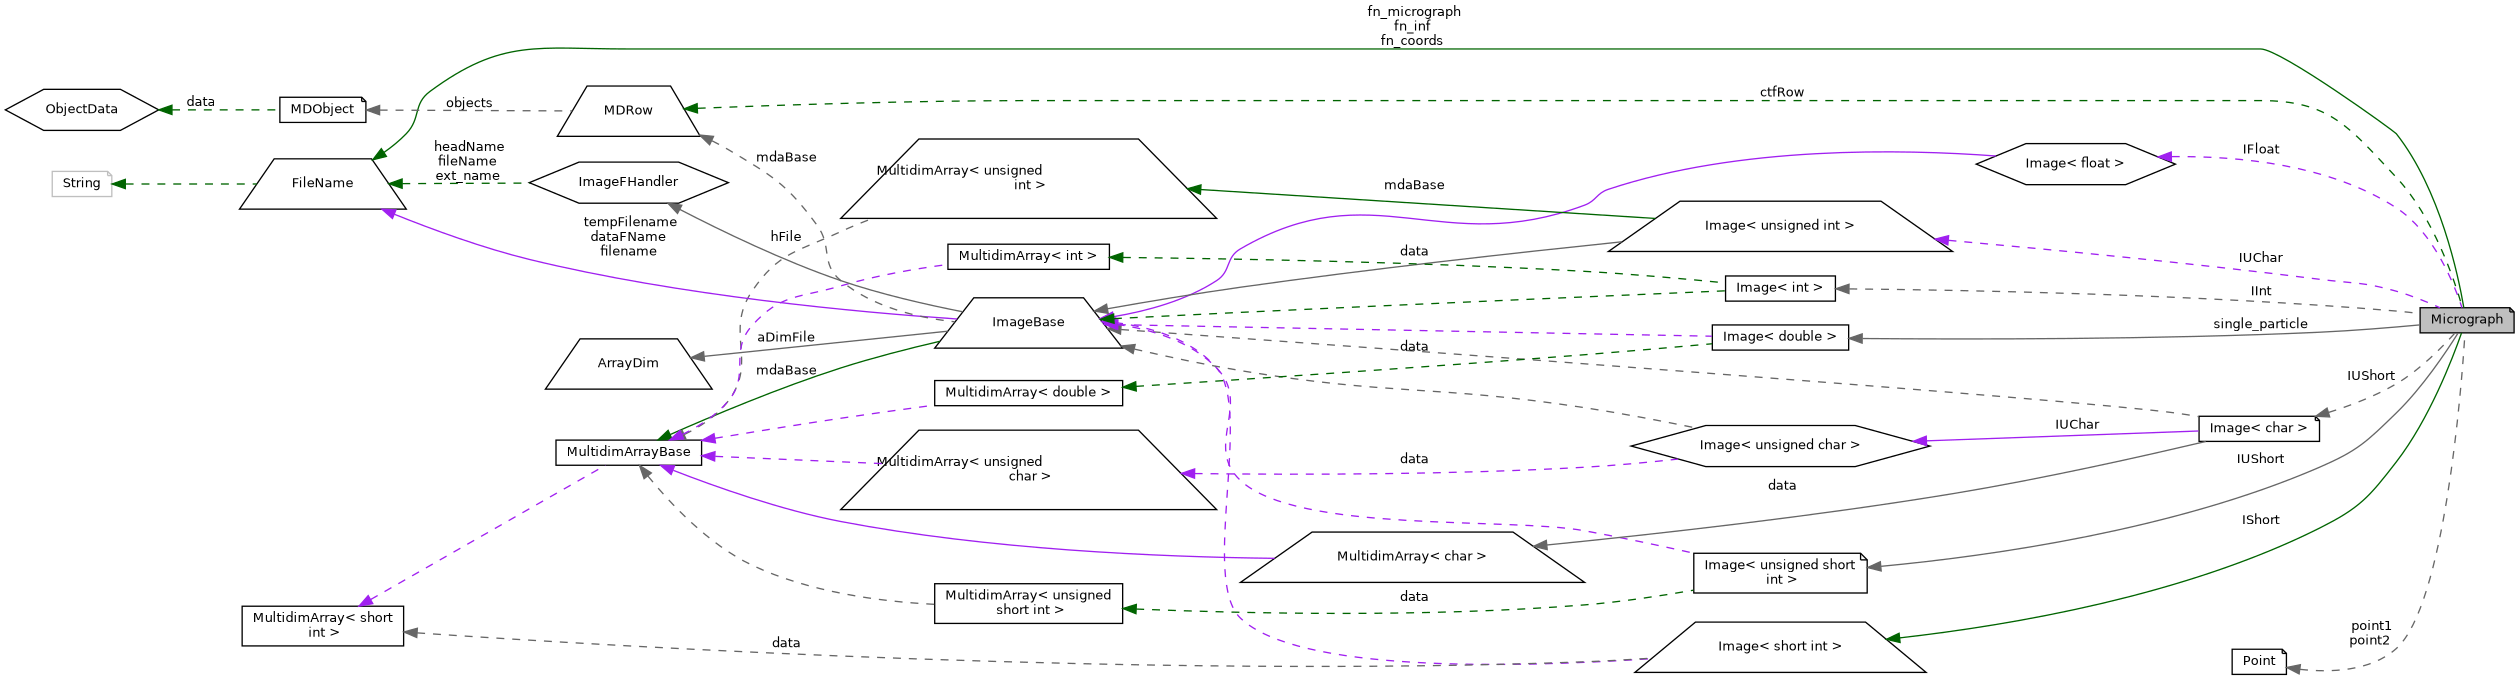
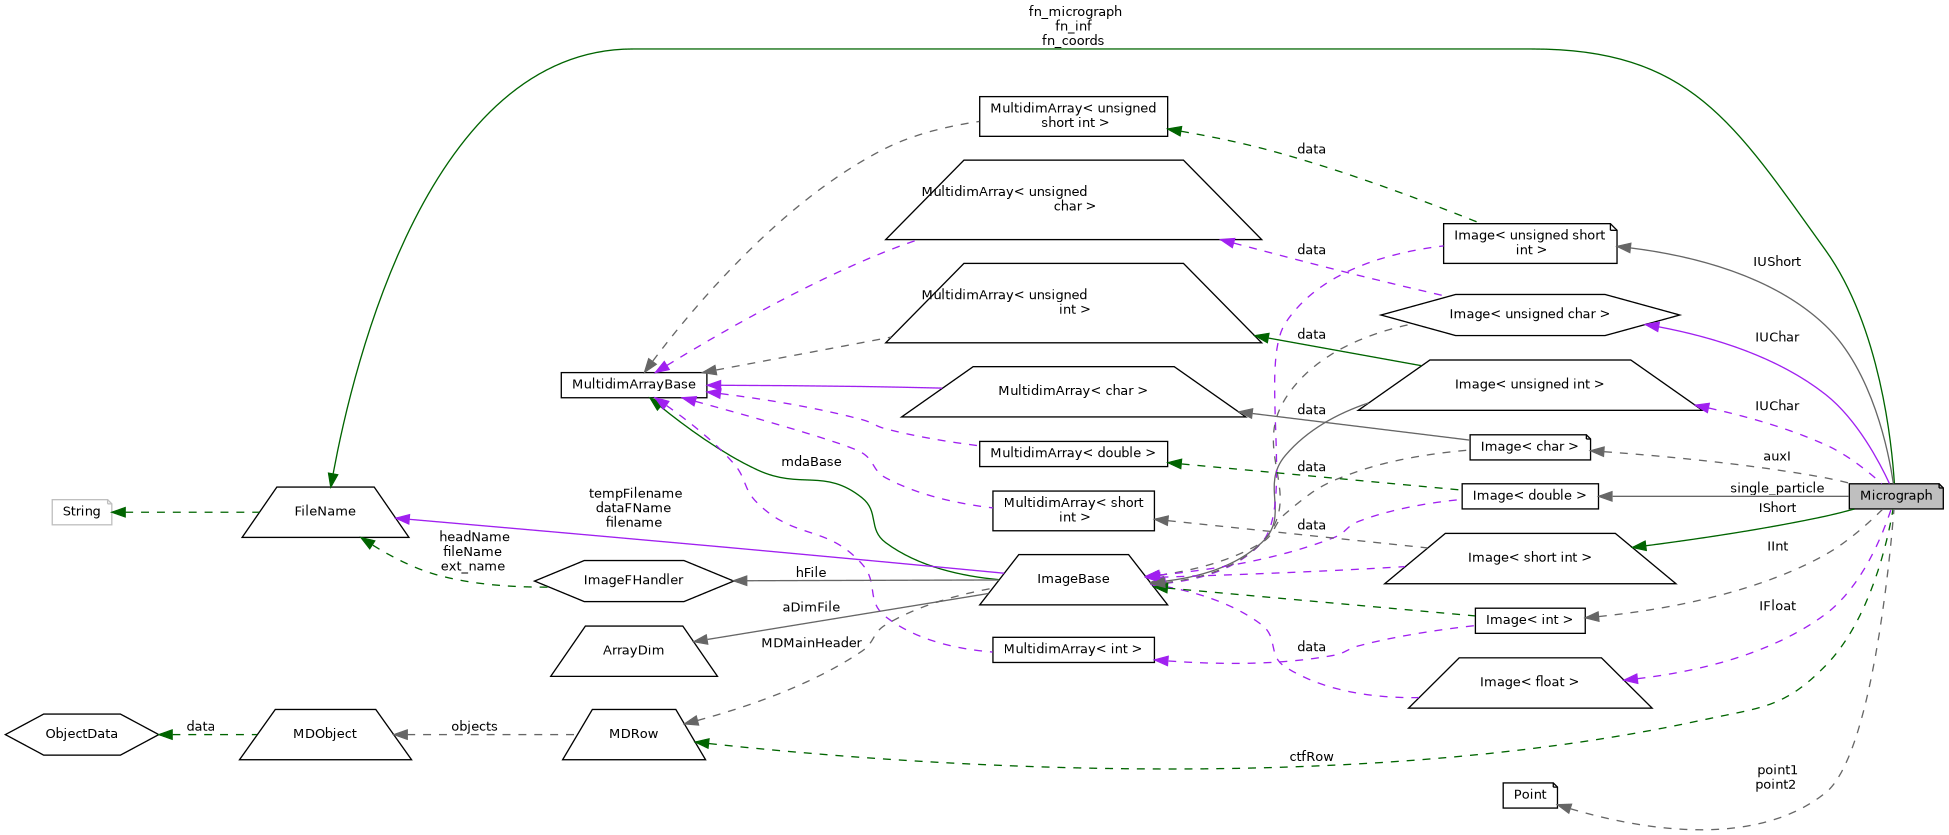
node "MDObject": shape note -> trapezium
edge "ImageBase" -> "MDRow": label " mdaBase" -> " MDMainHeader"
node "Image< float >": shape hexagon -> trapezium
edge "Image< unsigned int >" -> "MultidimArray< unsigned int >": label " mdaBase" -> " data"
edge "Image< float >" -> "ImageBase": style solid -> dashed
edge "Image< int >" -> "MultidimArray< int >": color darkgreen -> purple
edge "Micrograph" -> "Image< char >": label " IUShort" -> " auxI"
edge "Image< char >" -> "Image< unsigned char >": now "Micrograph" -> "Image< unsigned char >"
edge "MultidimArrayBase" -> "MultidimArray< short int >": reversed
